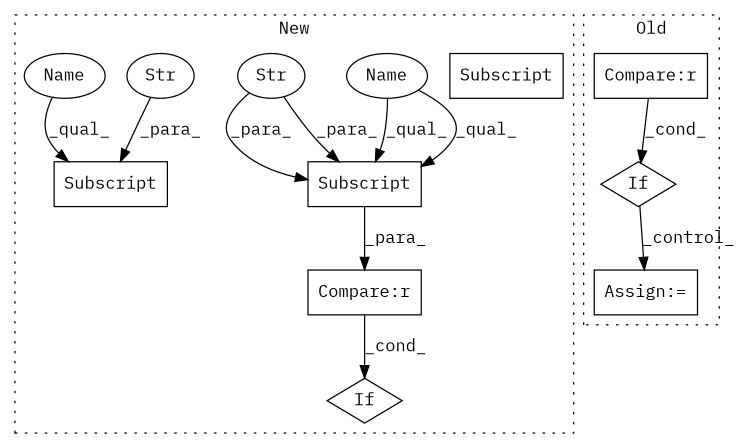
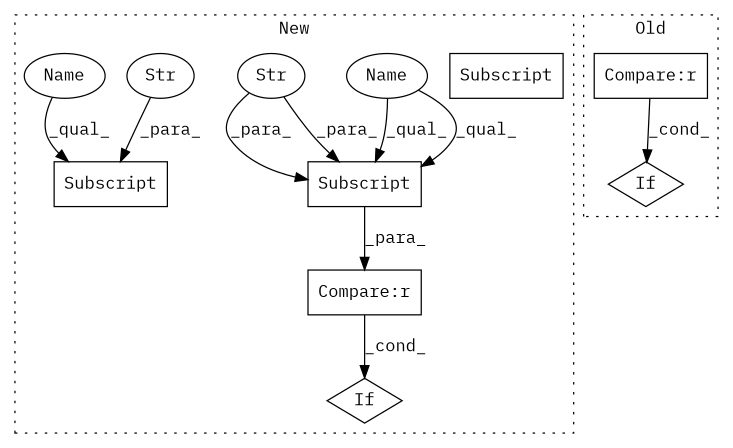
node "Assign:=": removed
